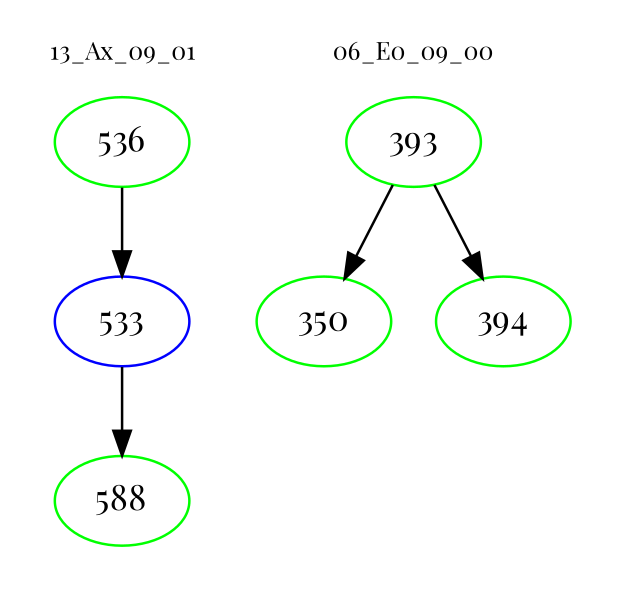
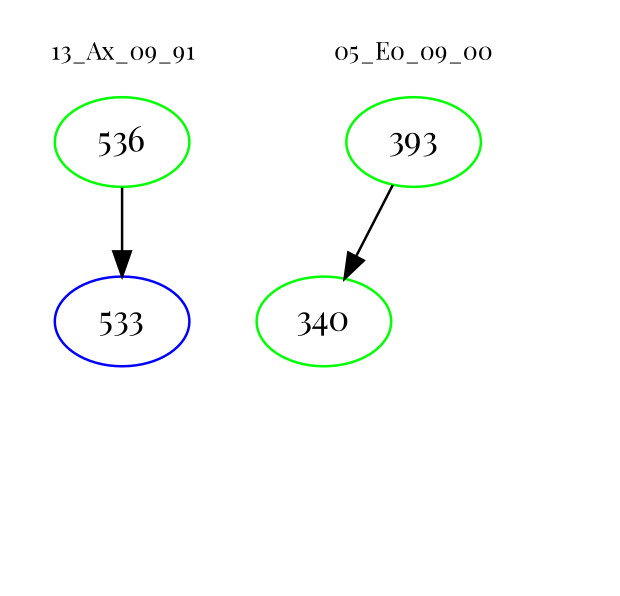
cluster "13_Ax_09_01": label "13_Ax_09_01" -> "13_Ax_09_91"
cluster "06_E0_09_00": label "06_E0_09_00" -> "05_E0_09_00"
node "350": label "350" -> "340"
node "394": removed
node "588": removed
